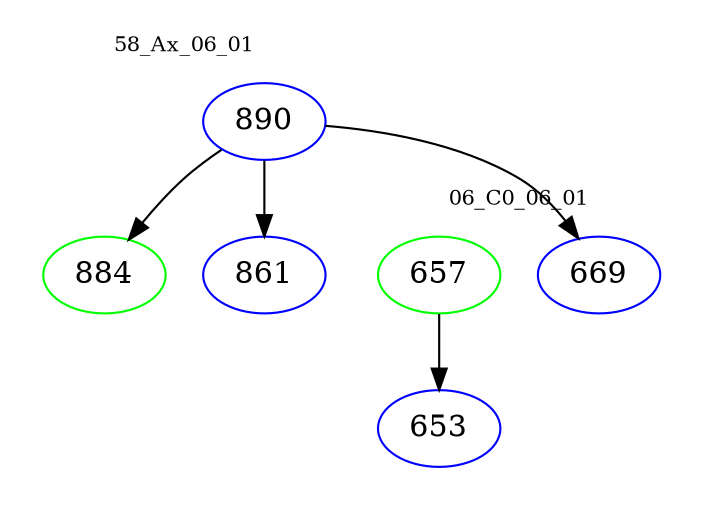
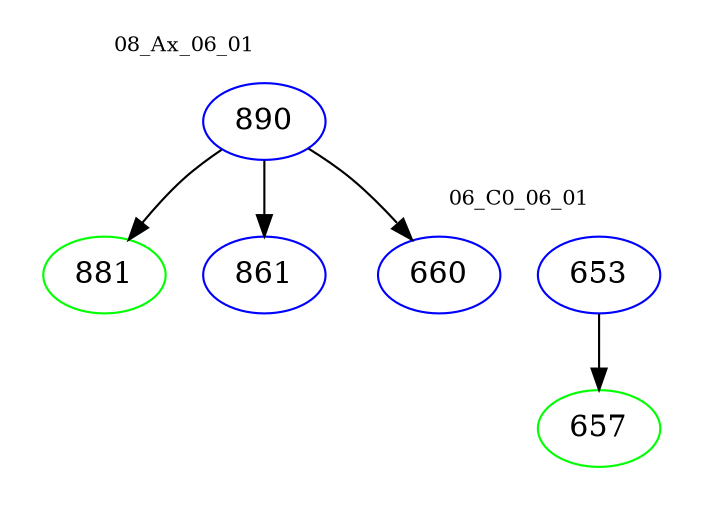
cluster "58_Ax_06_01": label "58_Ax_06_01" -> "08_Ax_06_01"
node "884": label "884" -> "881"
node "669": label "669" -> "660"
edge "657" -> "653": reversed
